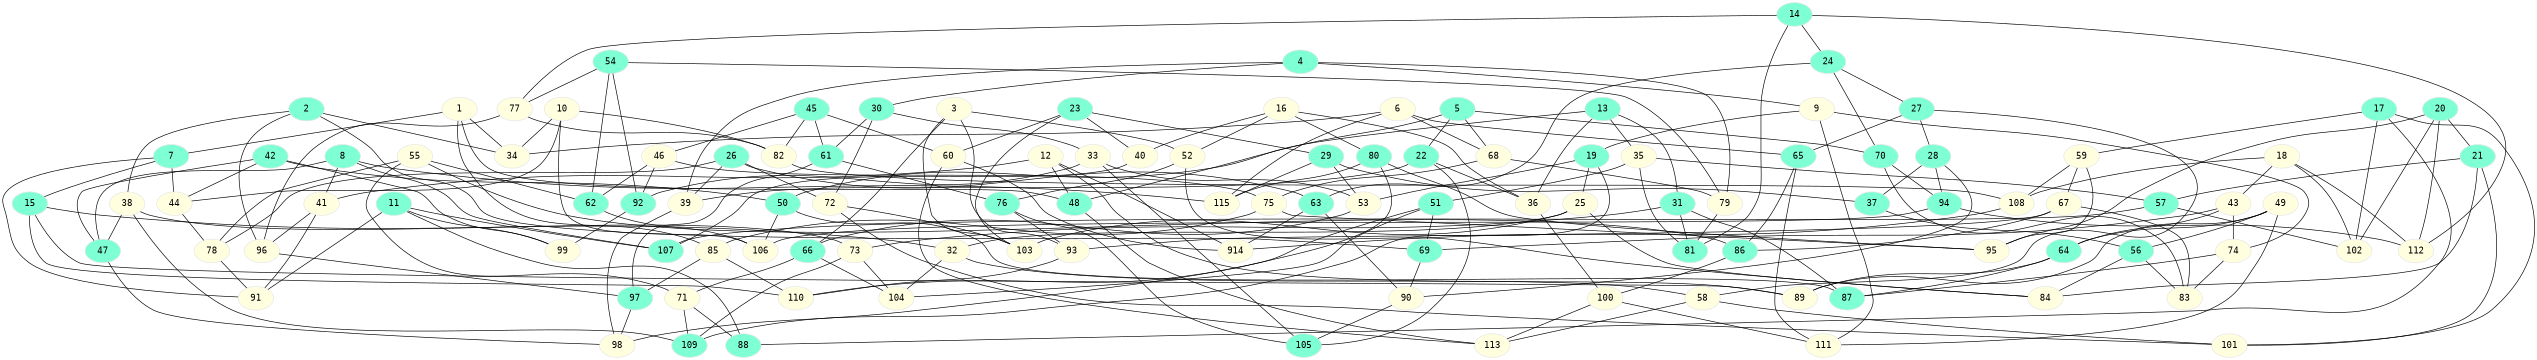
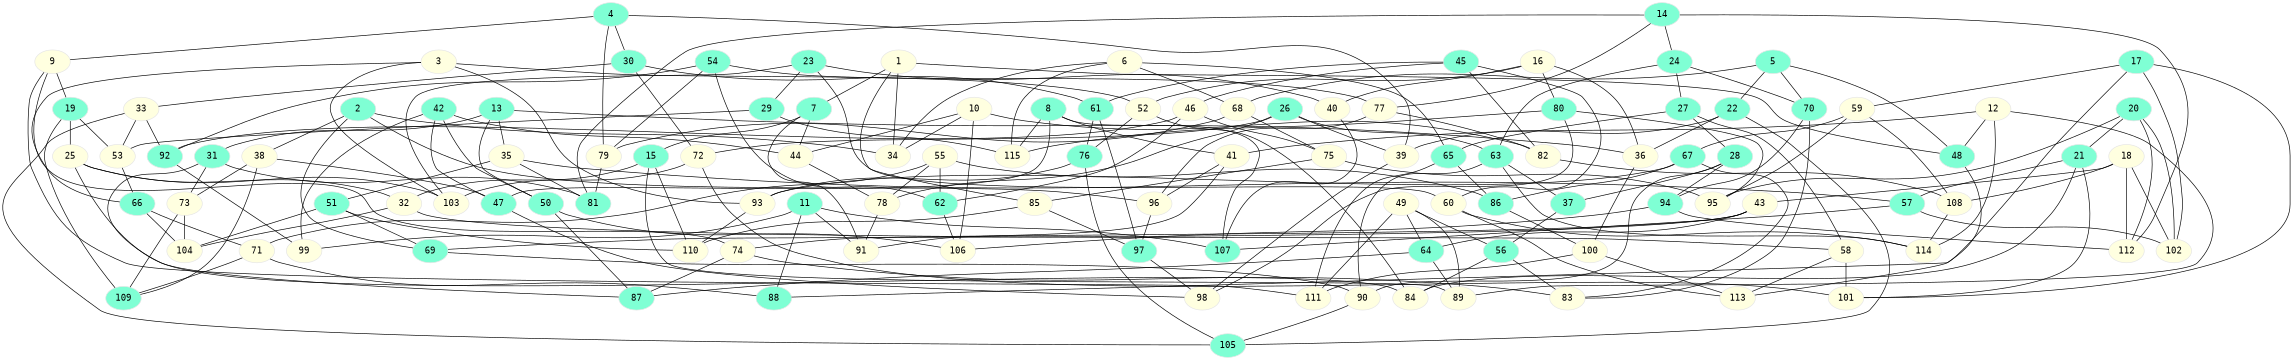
edge "29" -- "37": now "63" -- "37"
node "67": fillcolor lightyellow -> aquamarine
node "914": label "914" -> "114"
